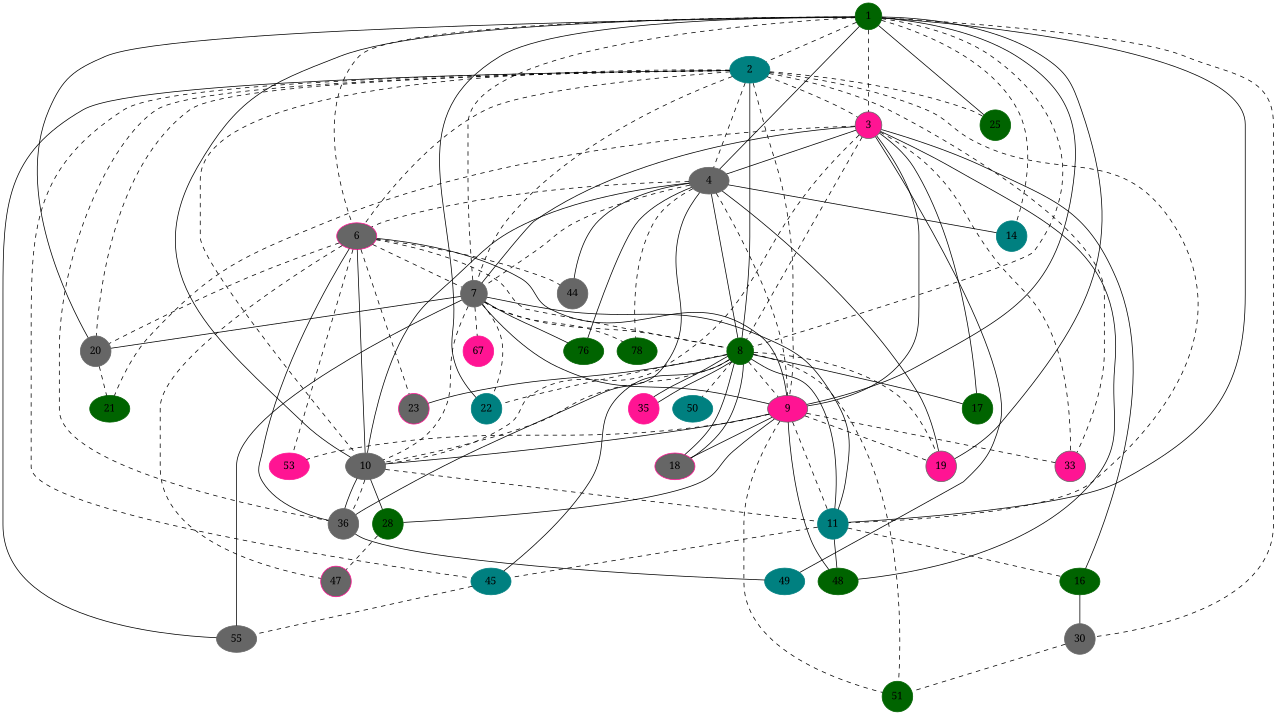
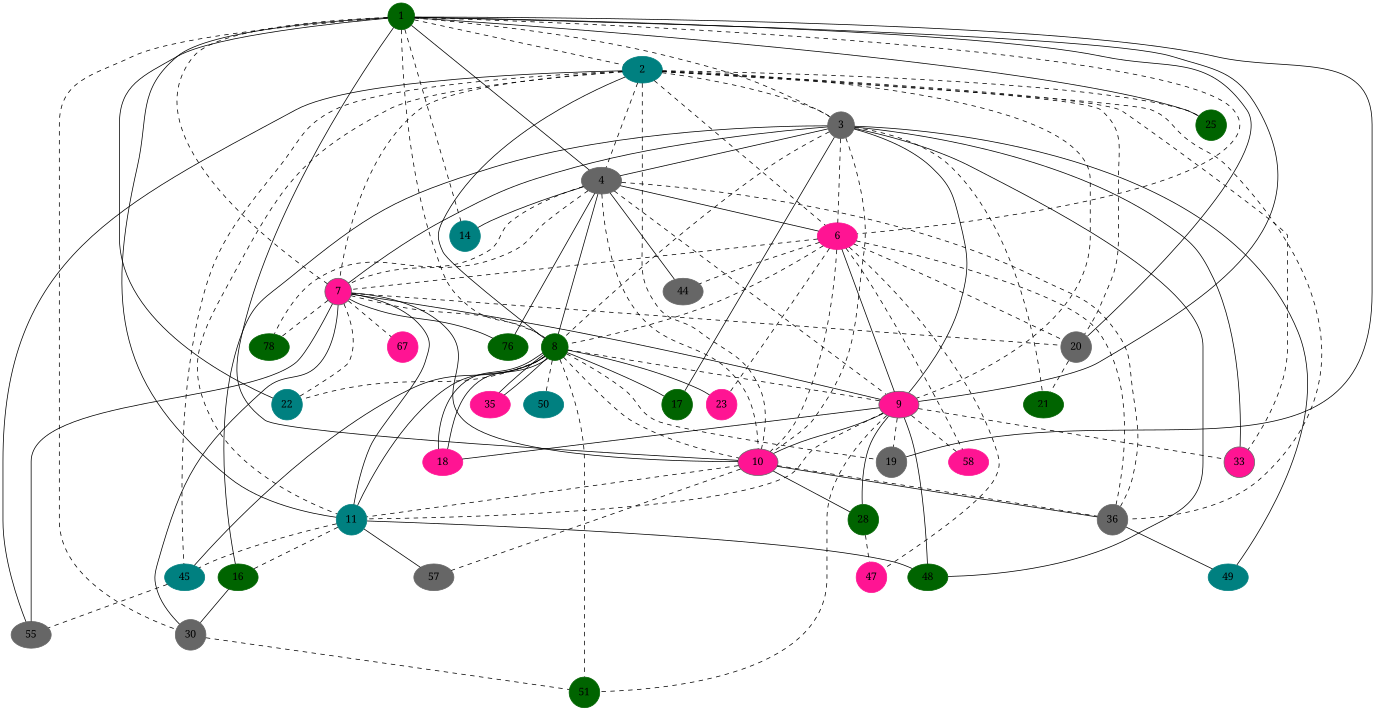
node "3": fillcolor deeppink -> gray40
edge "3" -- "6": added
edge "4" -- "6": style dashed -> solid
node "6": fillcolor gray40 -> deeppink
edge "4" -- "10": style solid -> dashed
edge "3" -- "33": style dashed -> solid
node "7": fillcolor gray40 -> deeppink
node "44": shape circle -> ellipse
edge "4" -- "19": removed
edge "7" -- "20": style solid -> dashed
edge "6" -- "10": style solid -> dashed
edge "4" -- "36": style solid -> dashed
edge "7" -- "10": style dashed -> solid
edge "6" -- "36": style solid -> dashed
node "23": fillcolor gray40 -> deeppink
node "35": shape circle -> ellipse
edge "7" -- "30": added
node "53": label "53" -> "58"
node "10": fillcolor gray40 -> deeppink
node "18": fillcolor gray40 -> deeppink
node "19": fillcolor deeppink -> gray40
node "57": added
node "47": fillcolor gray40 -> deeppink
